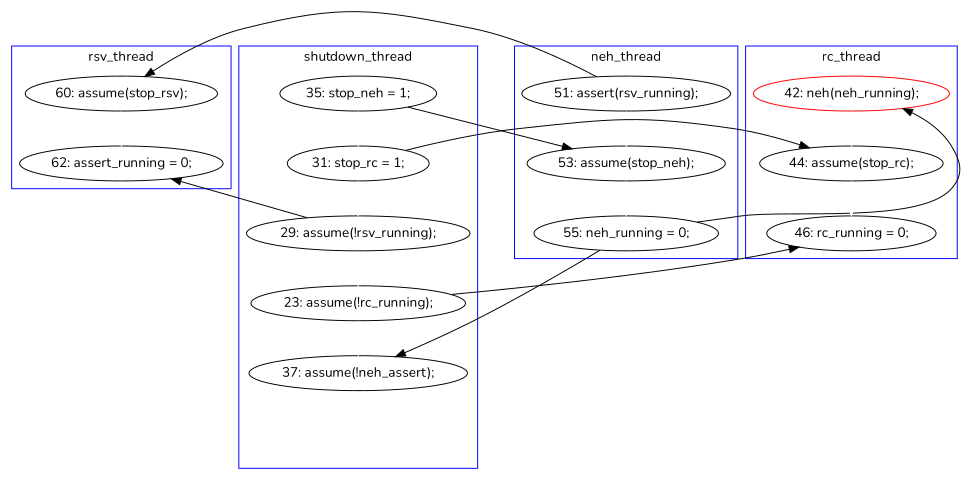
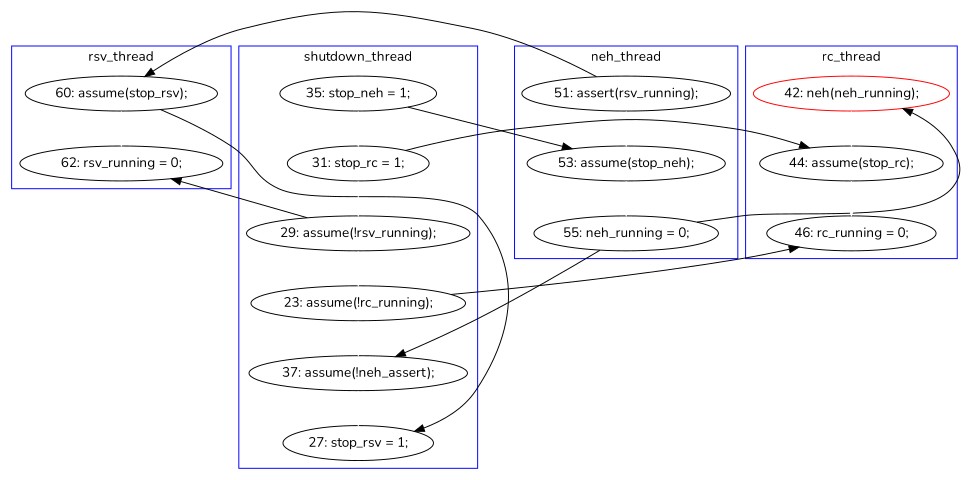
node "62: assert_running = 0;": label "62: assert_running = 0;" -> "62: rsv_running = 0;"
node "27: stop_rsv = 1;": added
